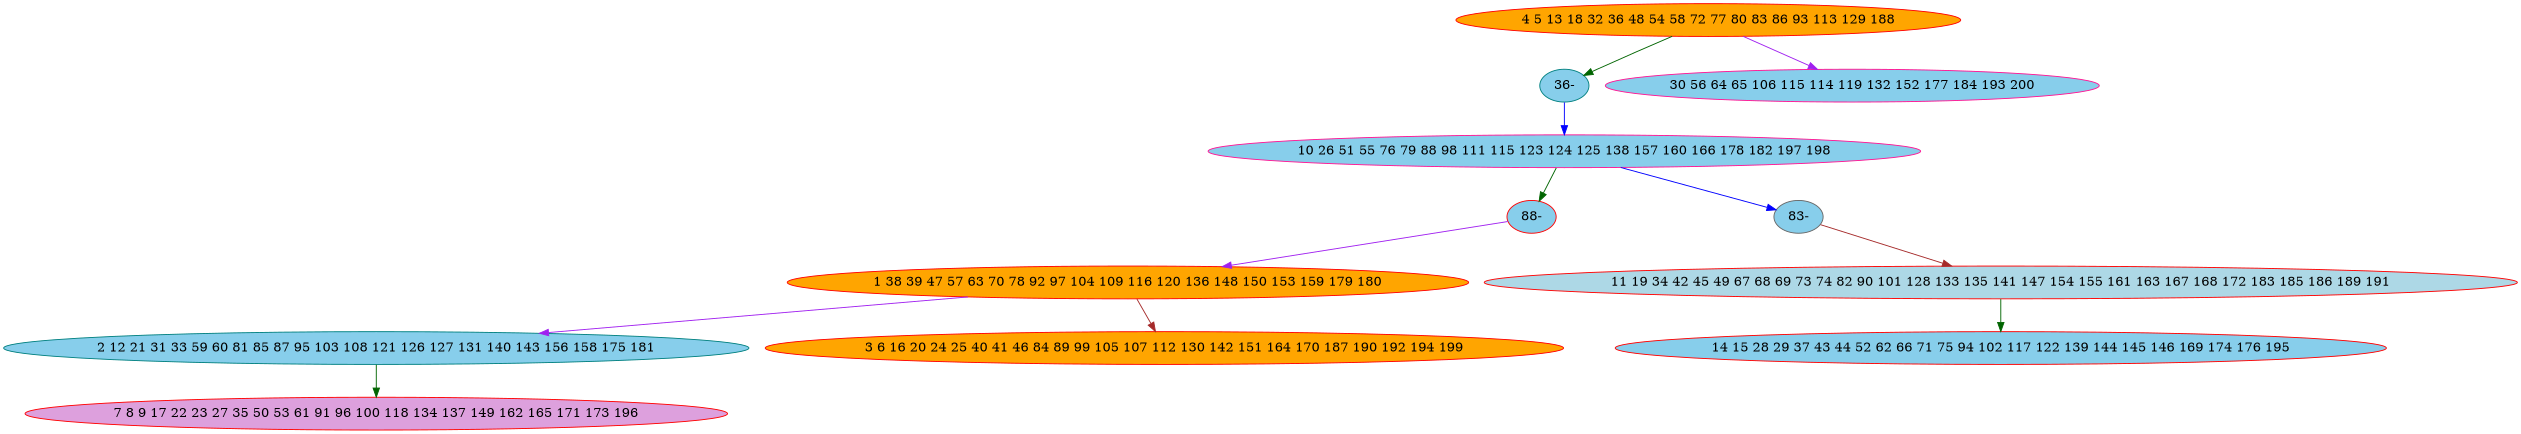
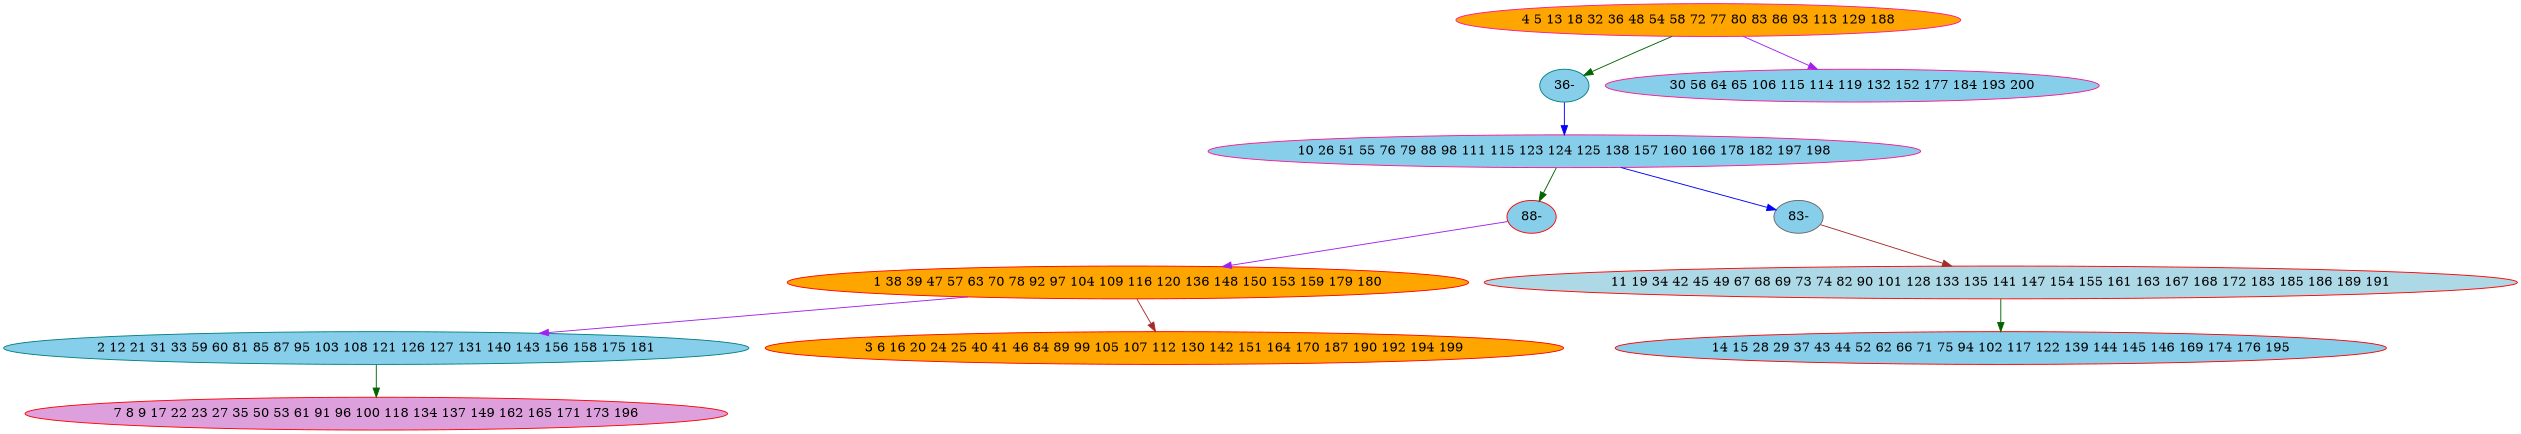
node "4 5 13 18 32 36 48 54 58 72 77 80 83 86 93 113 129 188": color red -> deeppink
